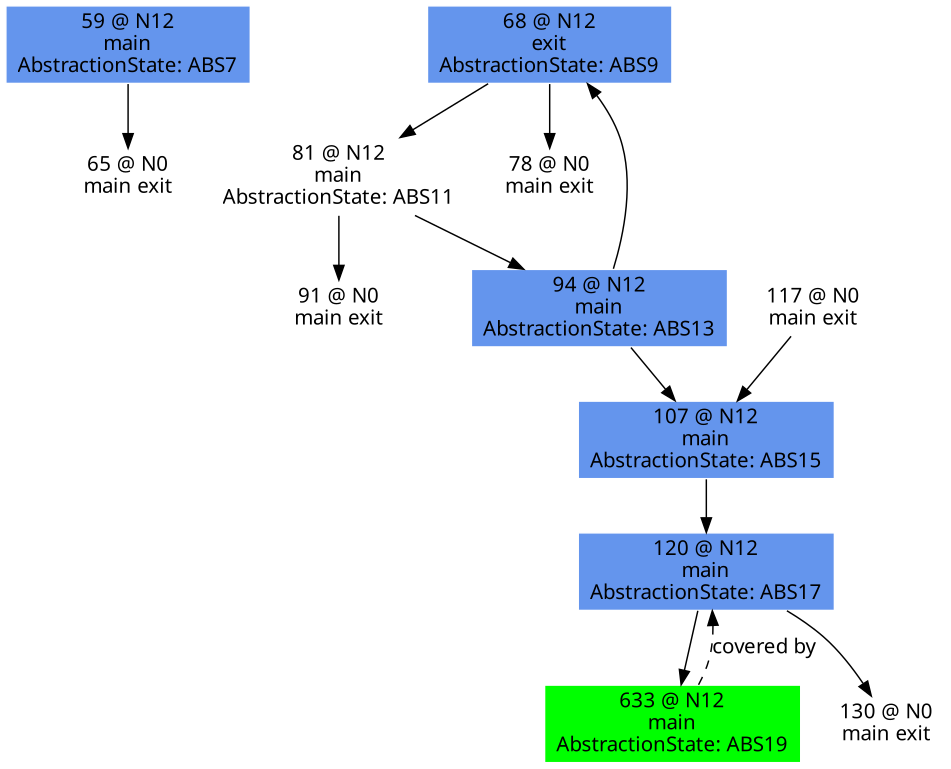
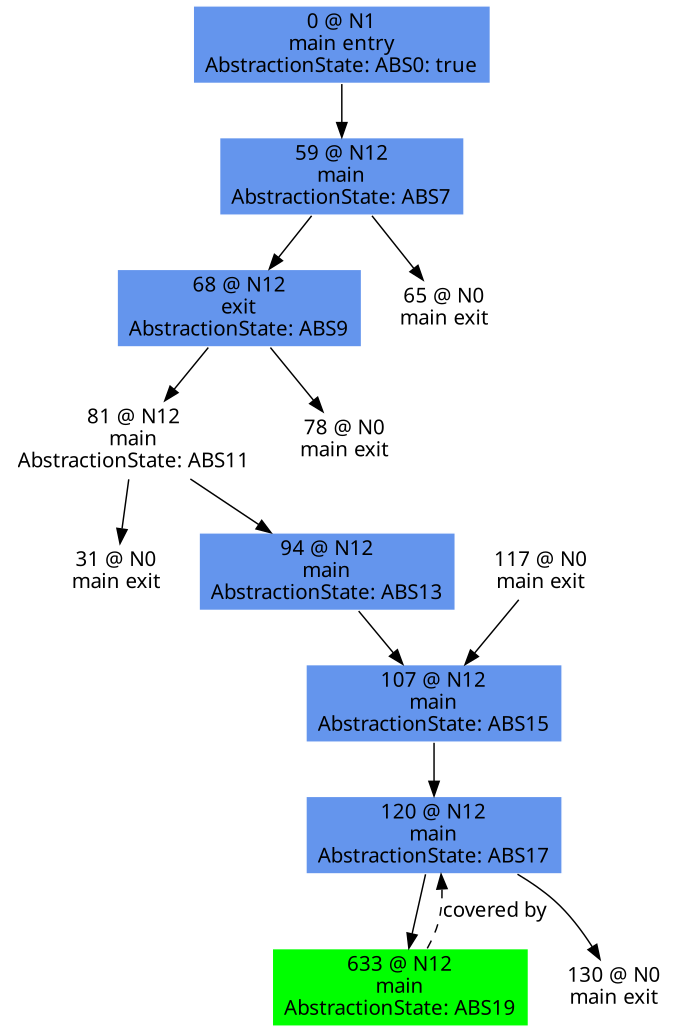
node "0 @ N1 main entry AbstractionState: ABS0: true": added
edge "94 @ N12 main AbstractionState: ABS13" -> "68 @ N12 exit AbstractionState: ABS9": now "59 @ N12 main AbstractionState: ABS7" -> "68 @ N12 exit AbstractionState: ABS9"
node "91 @ N0 main exit": label "91 @ N0 main exit" -> "31 @ N0 main exit"
